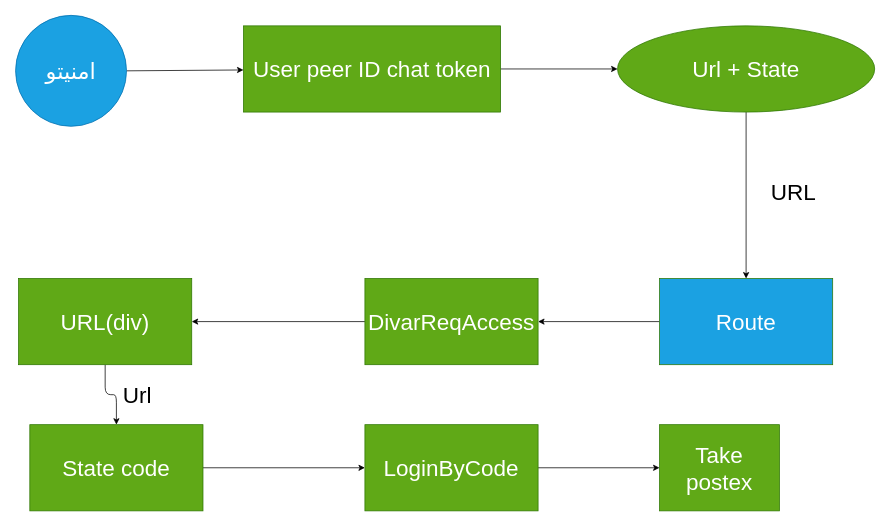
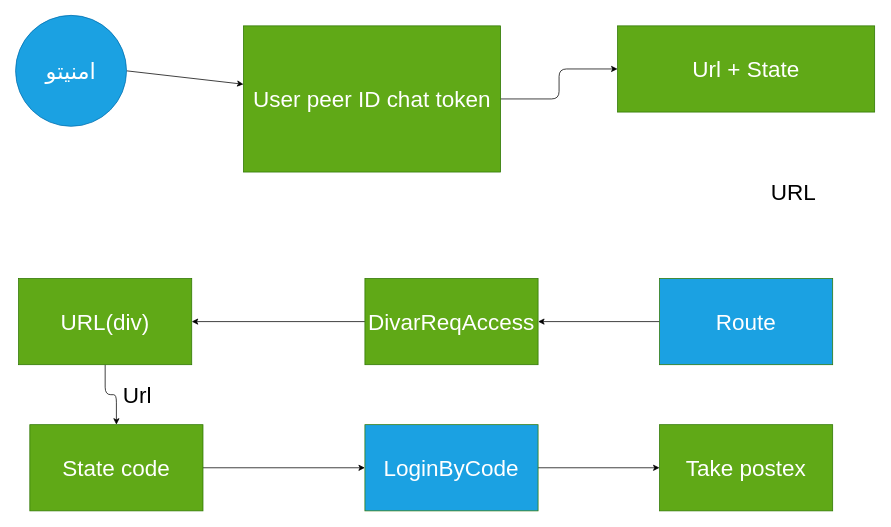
node "User peer ID chat token": size 257x86 -> 257x146
node "Url + State": shape ellipse -> rectangle
edge "Url + State" -> "Route": removed
node "LoginByCode": fillcolor #60a917 -> #1ba1e2
node "Take postex": size 120x86 -> 173x86
